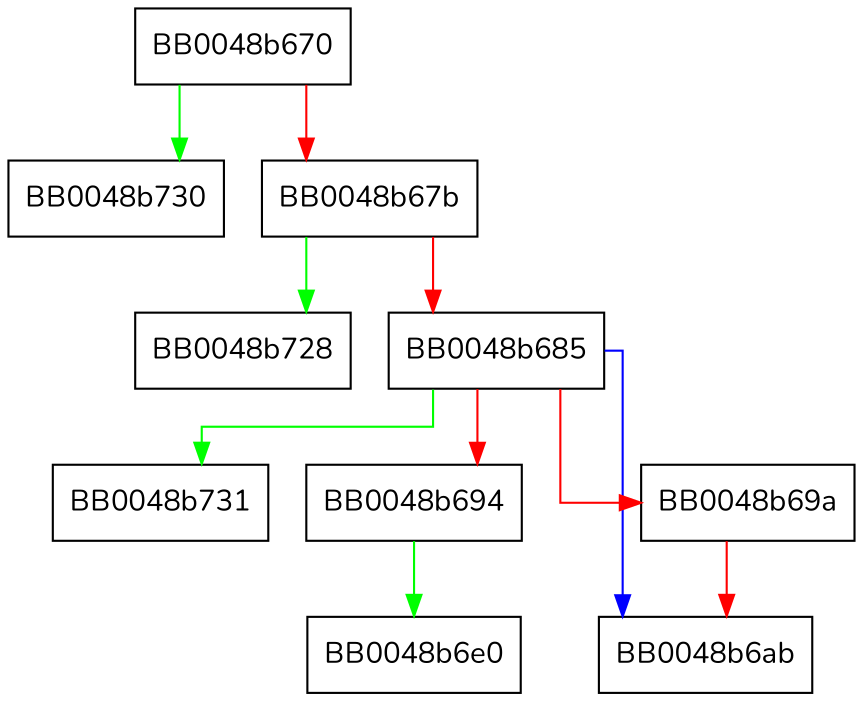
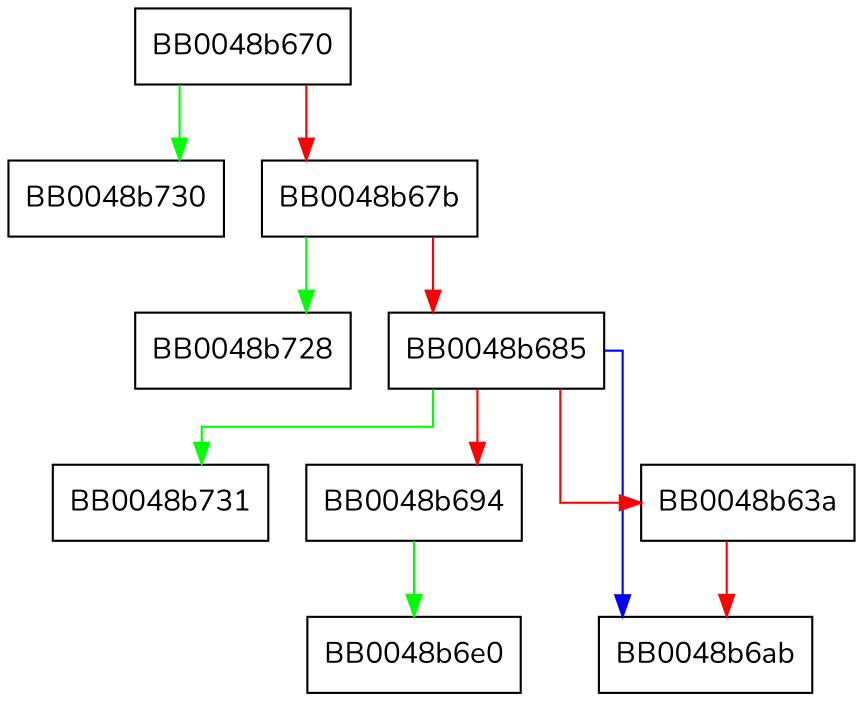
node "BB0048b69a": label "BB0048b69a" -> "BB0048b63a"
